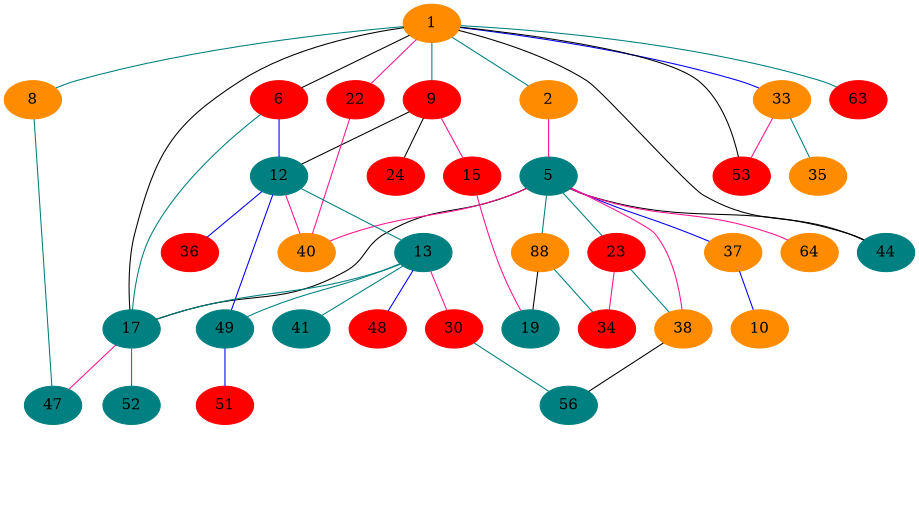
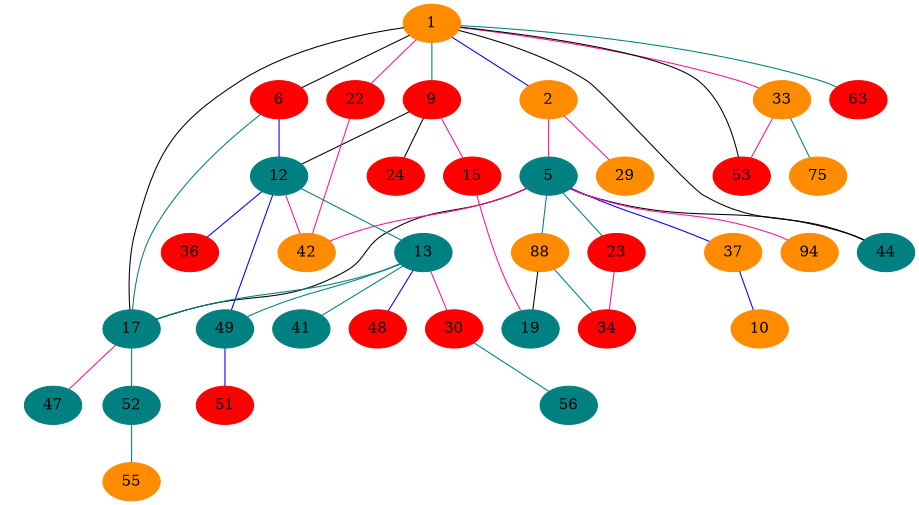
edge "1" -- "33": color blue -> deeppink
edge "1" -- "2": color teal -> blue
node "8": removed
node "29": added
node "35": label "35" -> "75"
node "40": label "40" -> "42"
node "64": label "64" -> "94"
node "38": removed
node "55": added
